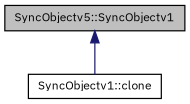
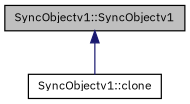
node "SyncObjectv5::SyncObjectv1": label "SyncObjectv5::SyncObjectv1" -> "SyncObjectv1::SyncObjectv1"
